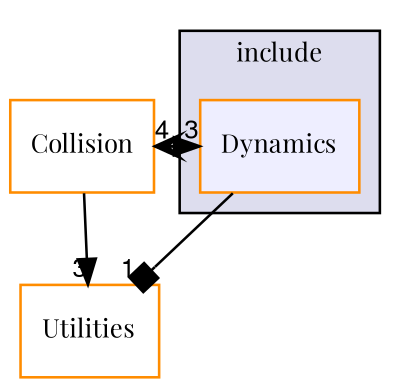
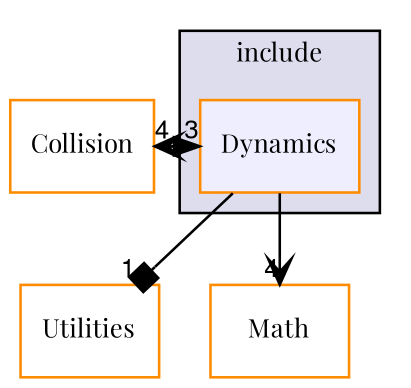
edge "Collision" -> "Utilities": removed
node "Math": added
